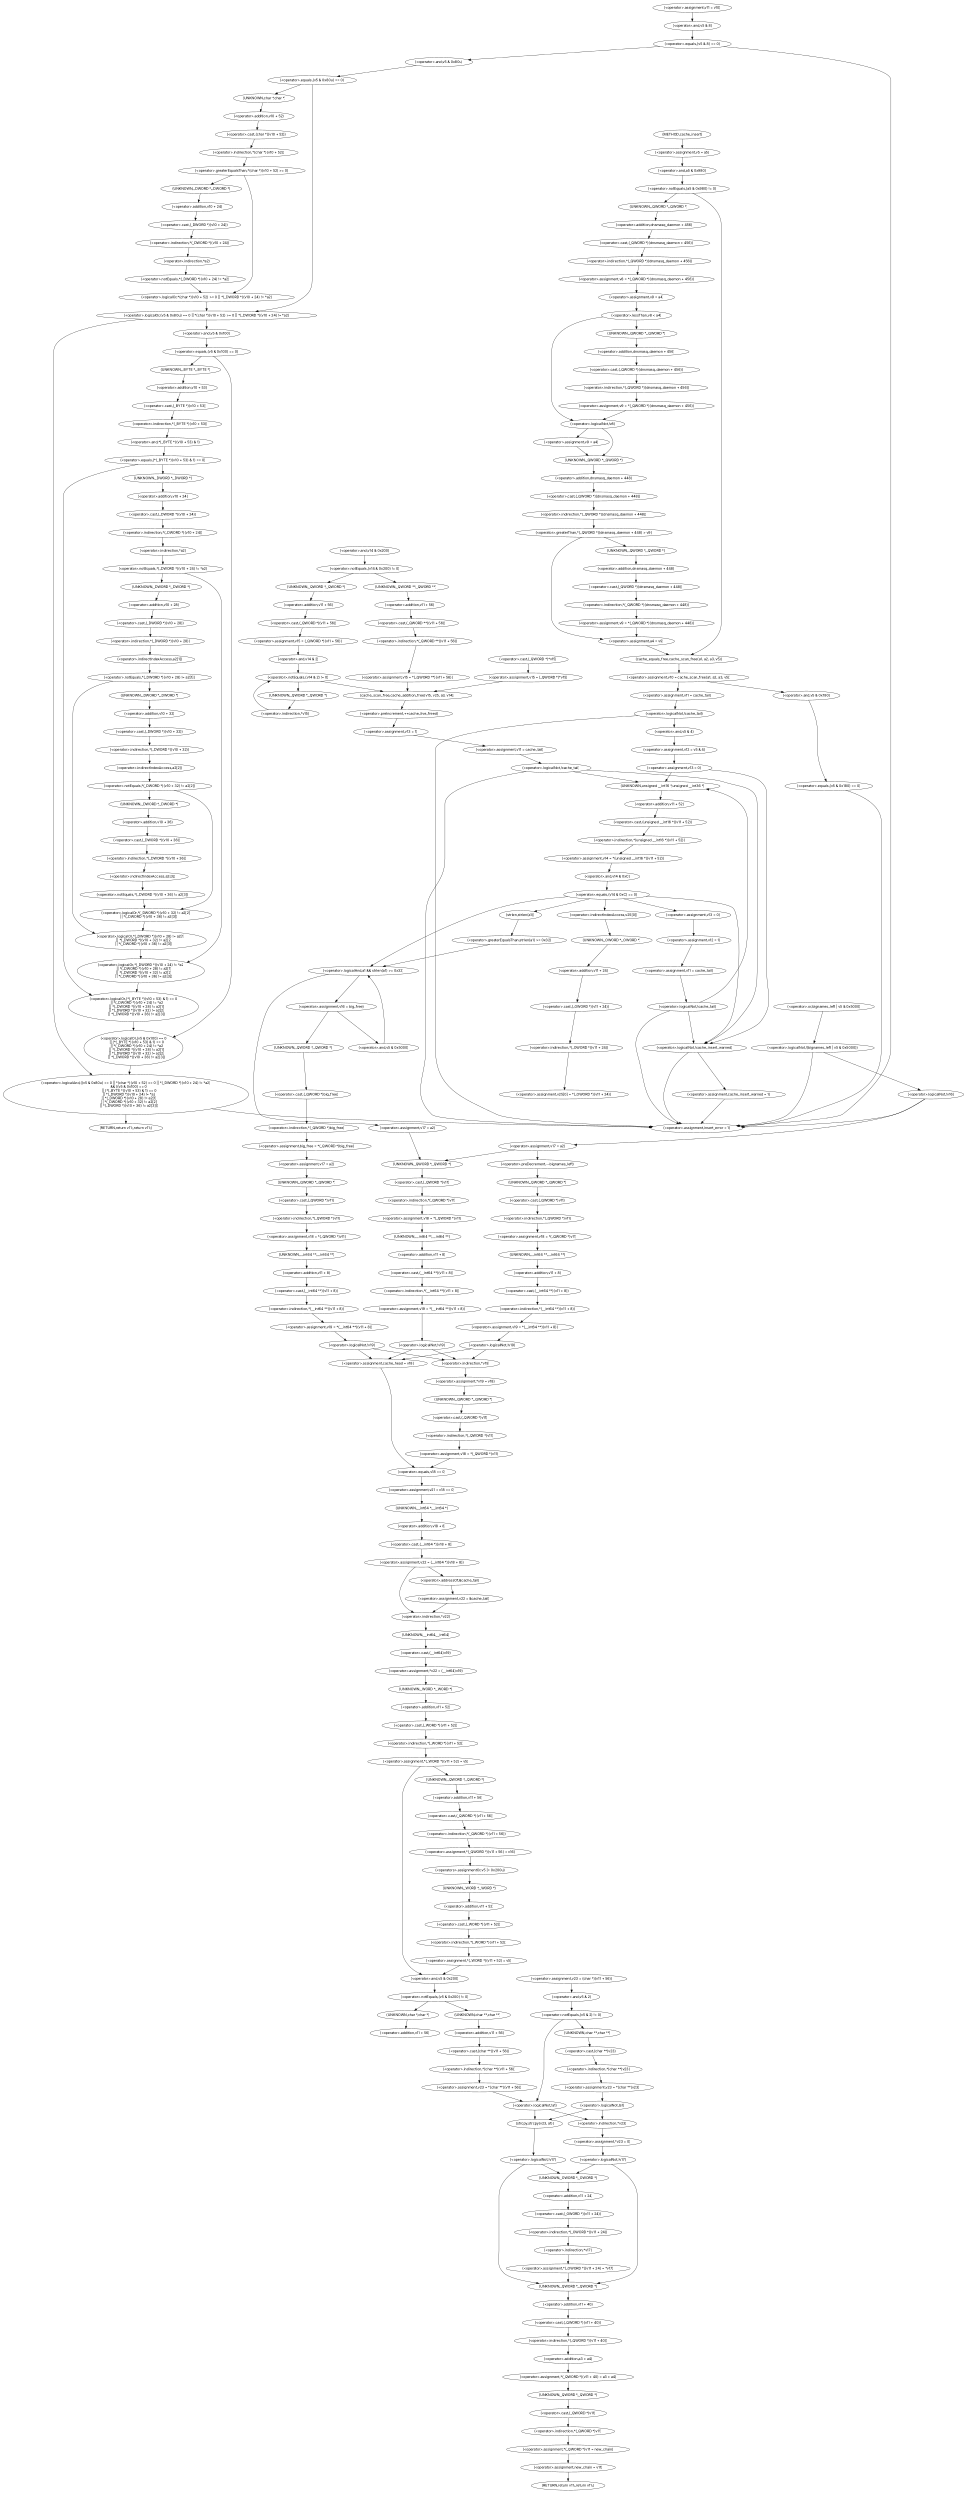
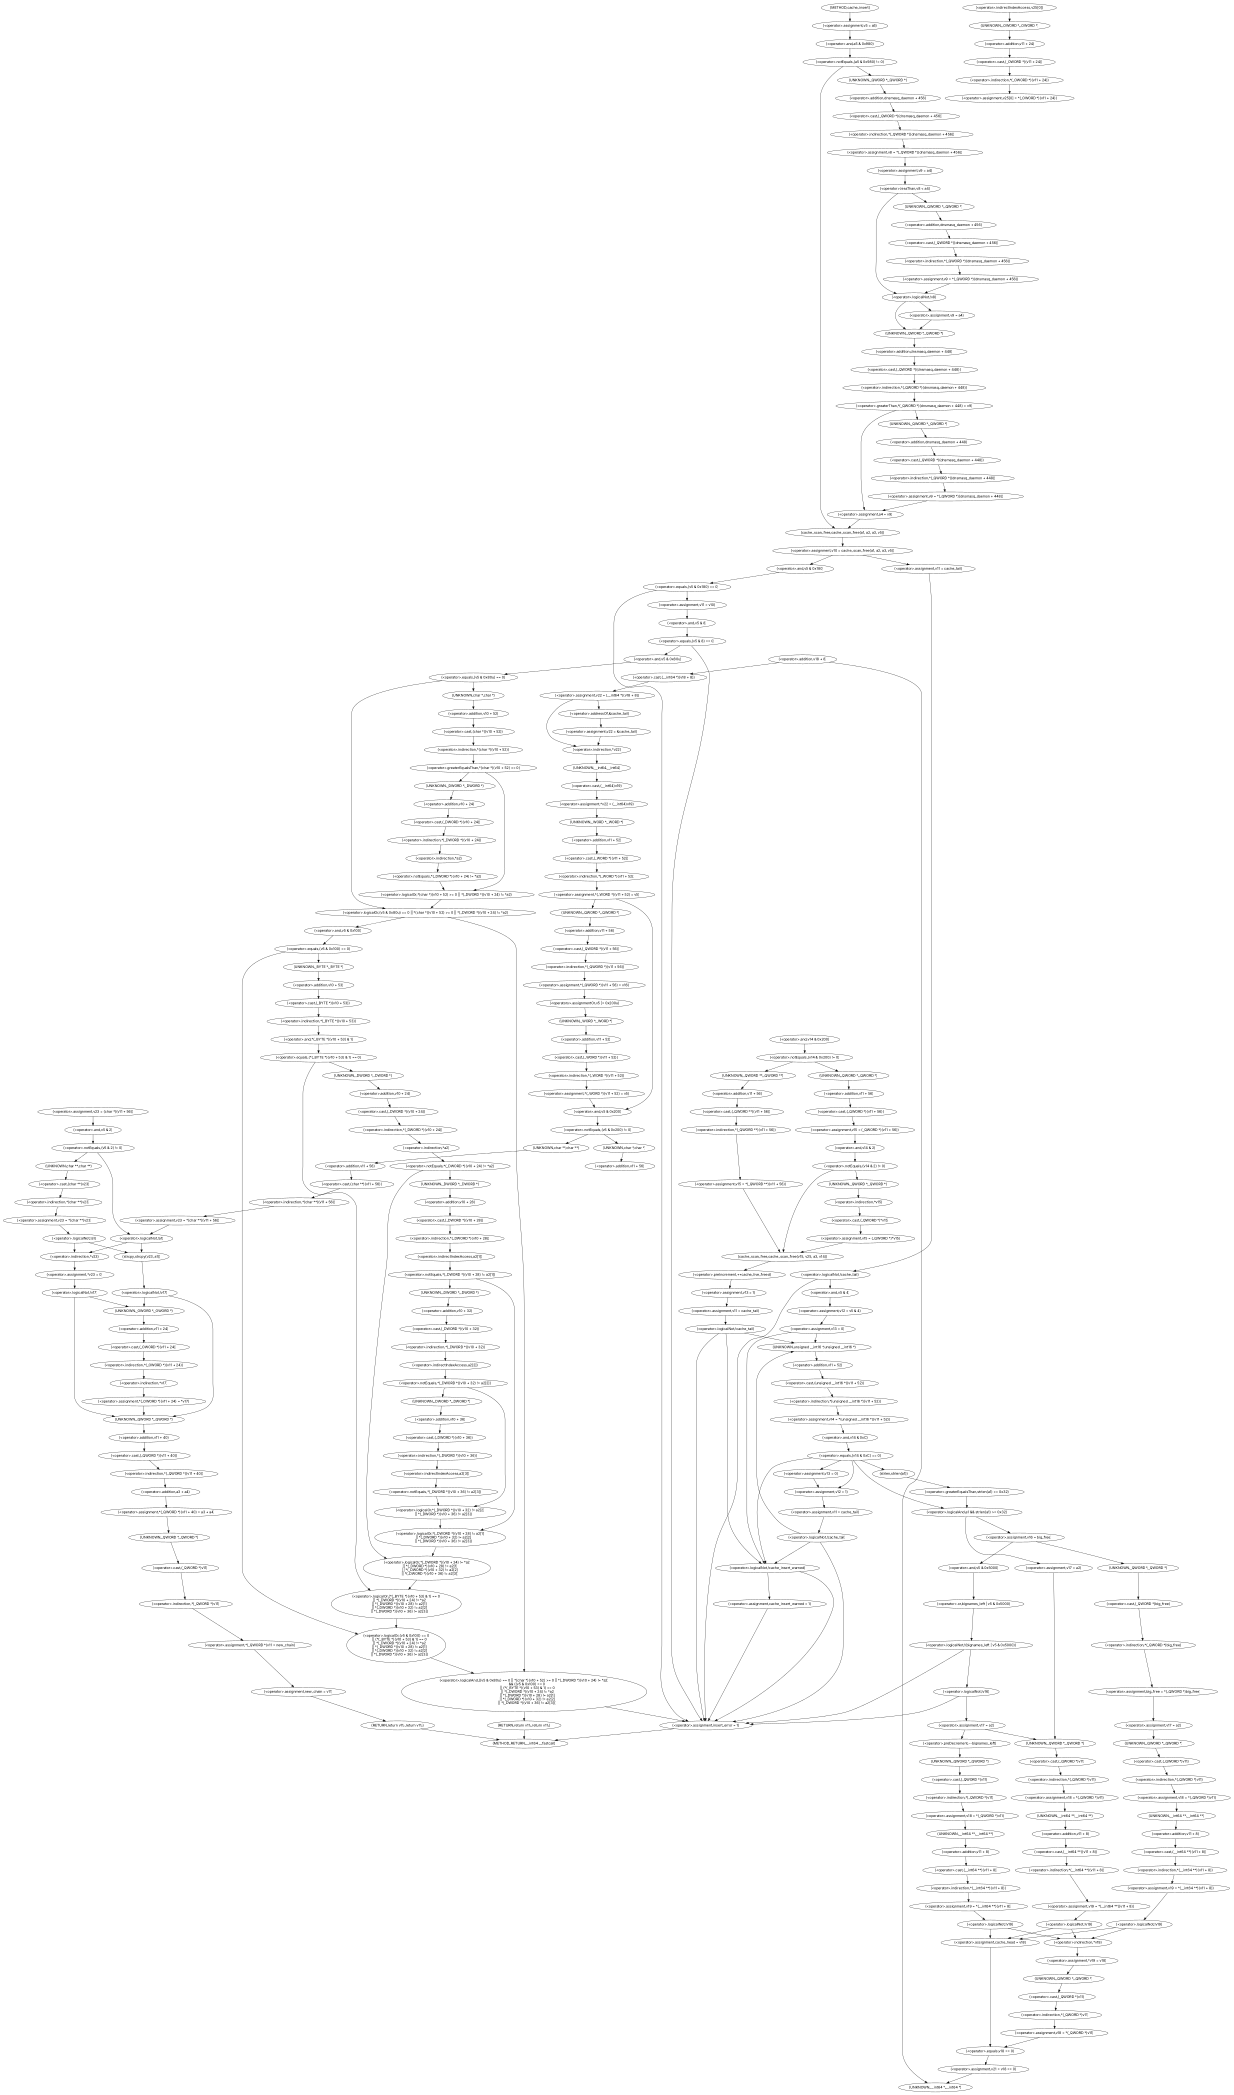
edge "(<operator>.equals,(v5 & 0x180) == 0)" -> "(<operator>.assignment,v11 = v10)": added
node "(cache_equals_free,cache_scan_free(a1, a2, a3, v5))": label "(cache_equals_free,cache_scan_free(a1, a2, a3, v5))" -> "(cache_scan_free,cache_scan_free(a1, a2, a3, v5))"
edge "(<operator>.indirection,*v15)" -> "(<operator>.notEquals,(v14 & 2) != 0)": now "(<operator>.indirection,*v15)" -> "(<operator>.cast,(_QWORD *)*v15)"
node "(cache_scan_free,cache_addition_free(v15, v25, a3, v14))": label "(cache_scan_free,cache_addition_free(v15, v25, a3, v14))" -> "(cache_scan_free,cache_scan_free(v15, v25, a3, v14))"
node "(UNKNOWN,unsigned __int16 *,unsigned __int36 *)": label "(UNKNOWN,unsigned __int16 *,unsigned __int36 *)" -> "(UNKNOWN,unsigned __int16 *,unsigned __int16 *)"
edge "(<operator>.equals,(v14 & 0xC) == 0)" -> "(<operator>.indirectIndexAccess,v25[0])": now "(<operator>.equals,(v14 & 0xC) == 0)" -> "(<operator>.assignment,v12 = 1)"
edge "(<operator>.and,v5 & 0x5000)" -> "(<operator>.logicalAnd,a1 && strlen(a1) >= 0x32)": now "(<operator>.and,v5 & 0x5000)" -> "(<operator>.or,bignames_left | v5 & 0x5000)"
edge "(UNKNOWN,__int64 *,__int64 *)" -> "(<operator>.addition,v18 + 8)": reversed
node "(METHOD_RETURN,__int64 __fastcall)": added
